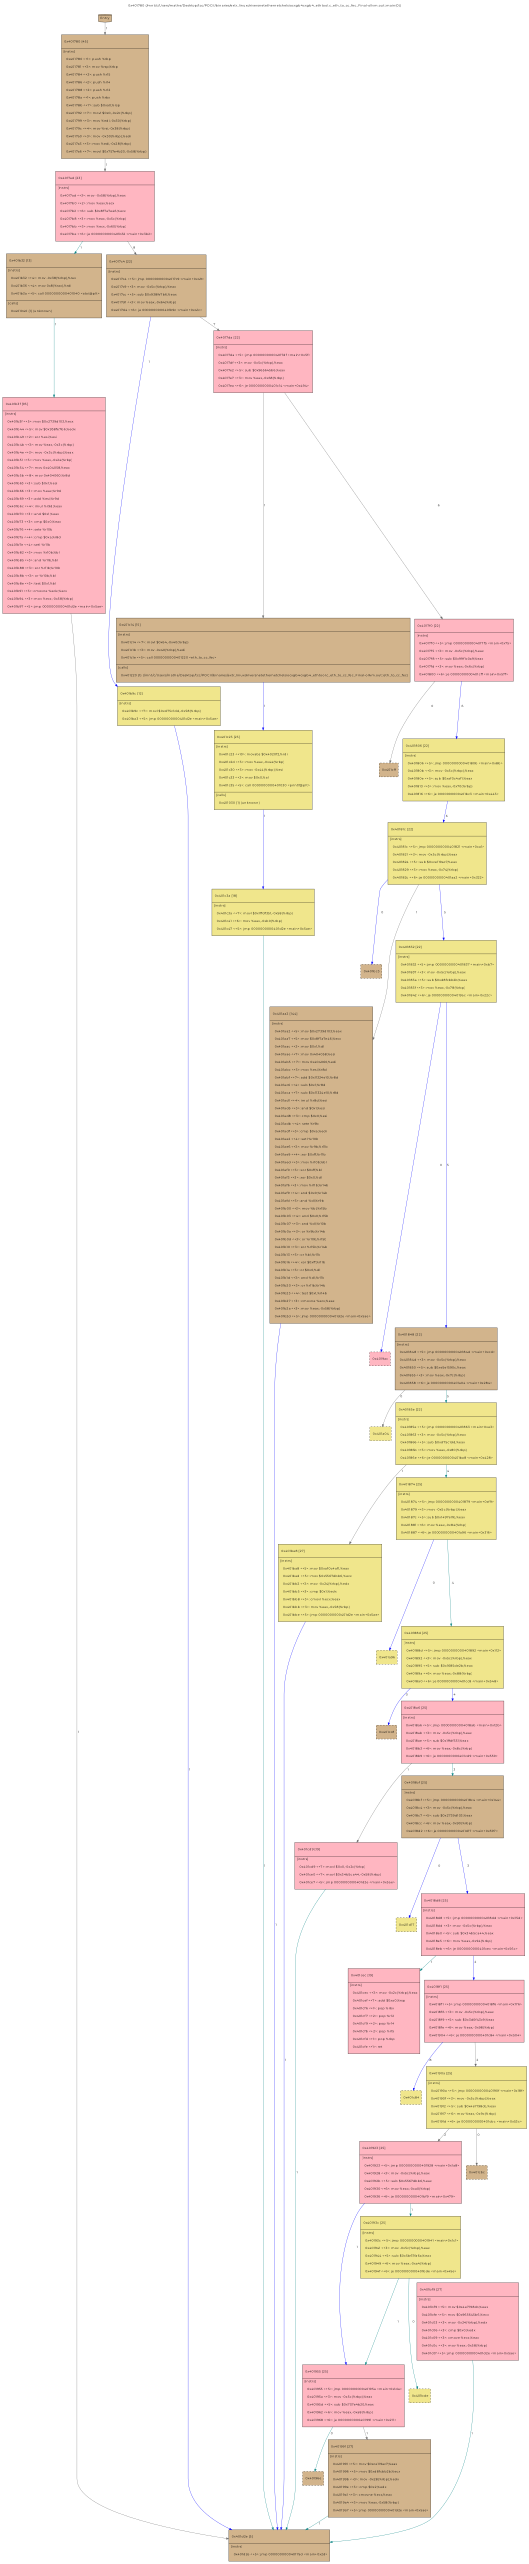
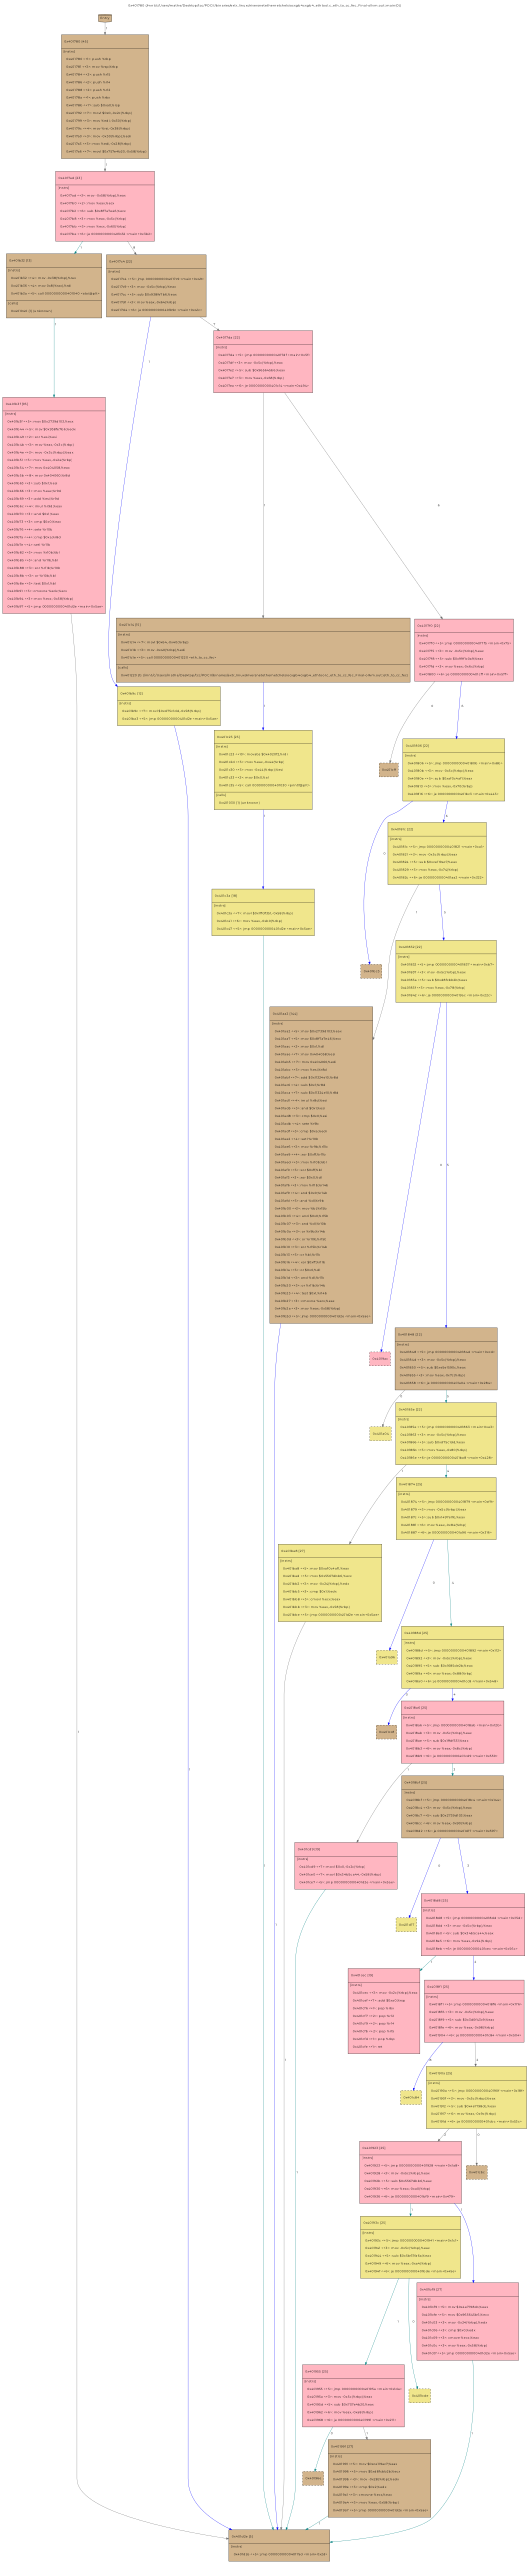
edge "0x40181c [22]" -> "0x401bc3": now "0x401806 [22]" -> "0x401bc3"
edge "0x401ba8 [27]" -> "0x401d2e [5]": color blue -> gray40
edge "0x401923 [25]" -> "0x401955 [25]": now "0x401923 [25]" -> "0x401bf9 [27]"
